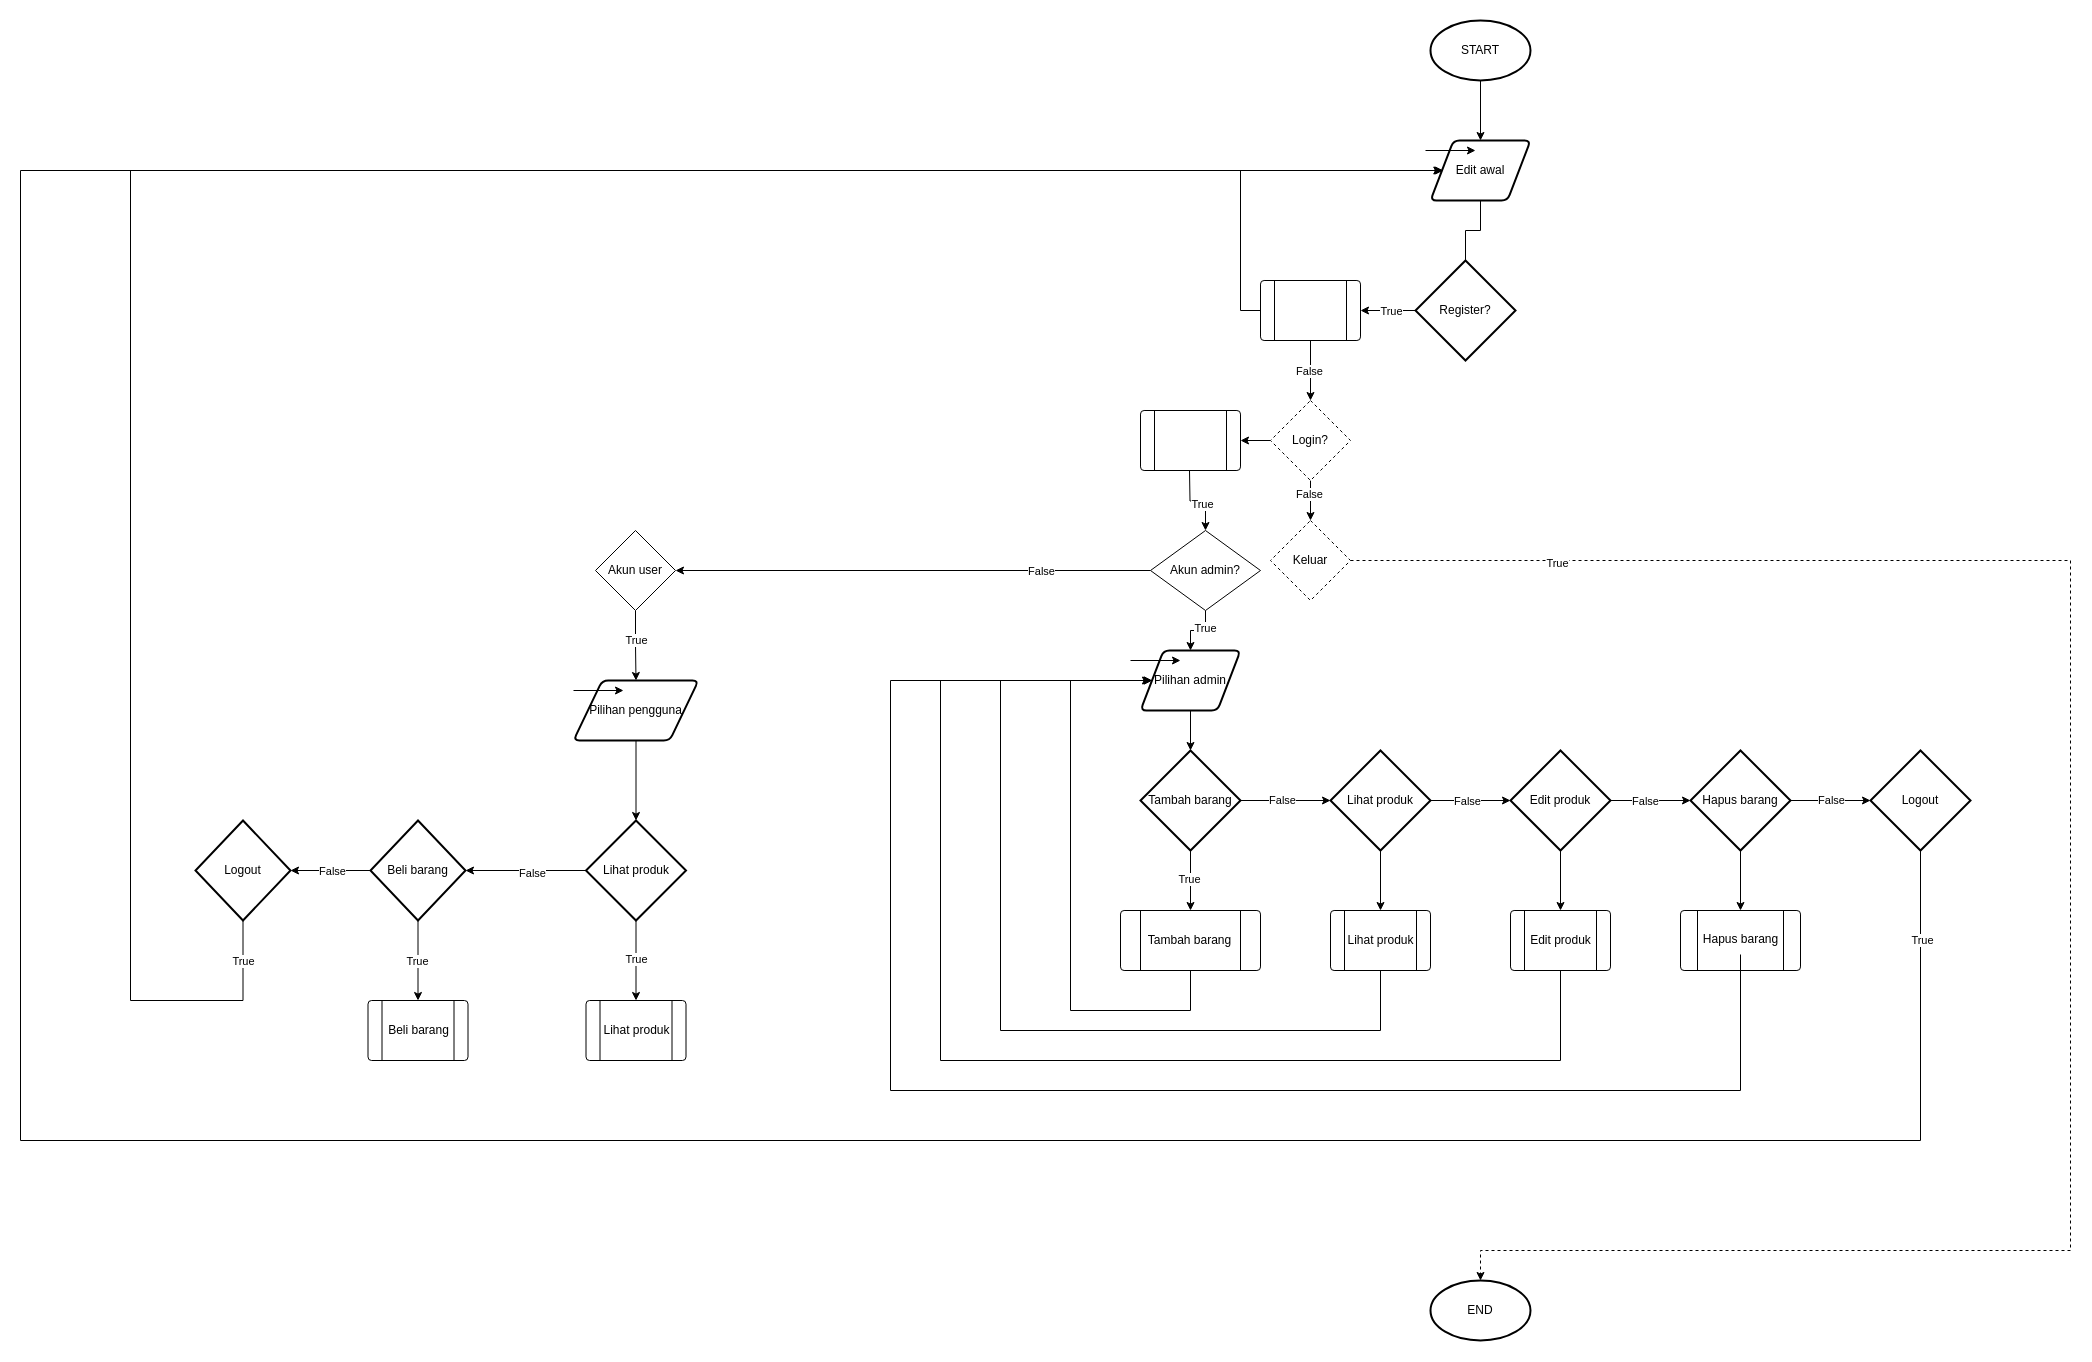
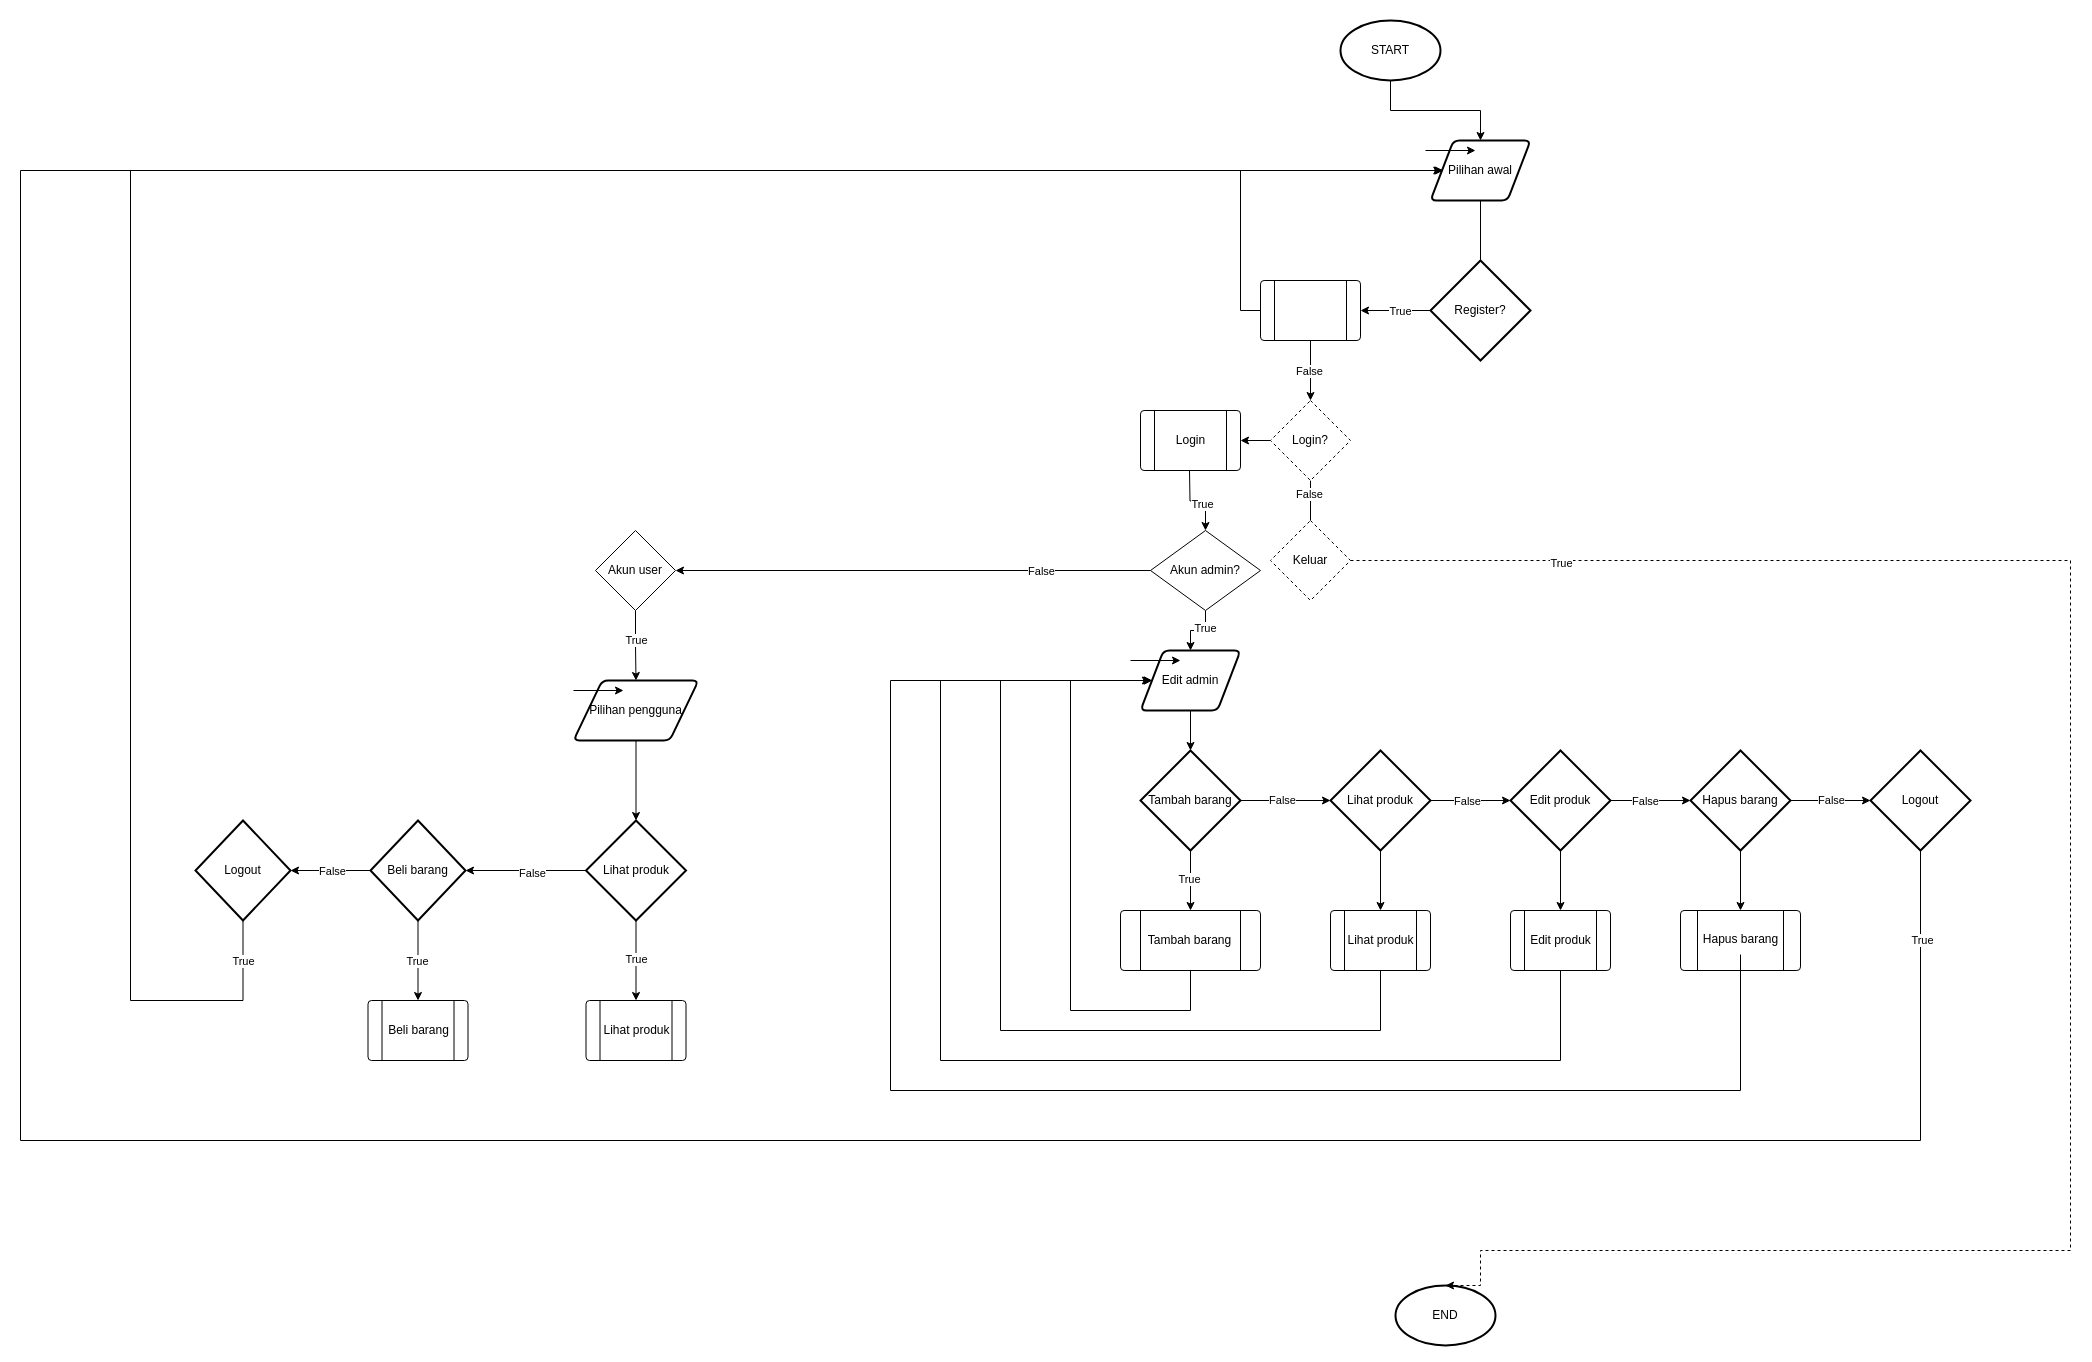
node "START": moved (1481, 51) -> (1391, 51)
node "Edit awal": label "Edit awal" -> "Pilihan awal"
node "Register?": moved (1466, 311) -> (1481, 311)
node "Login": added
edge "Login?" -> "Keluar": arrowhead classic -> none
node "Pilihan admin": label "Pilihan admin" -> "Edit admin"
node "END": moved (1481, 1311) -> (1446, 1316)
